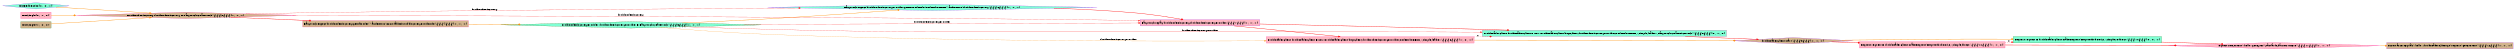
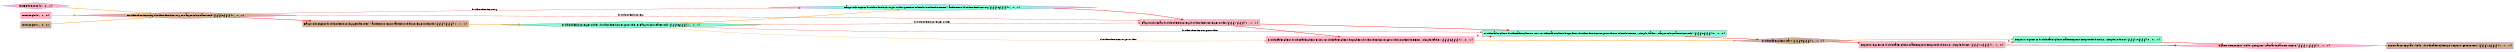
node "testRedirection['0', '0', '1']": fillcolor aquamarine -> lightpink
node "testSimple['1', '0', '0']": color darkgreen -> purple
